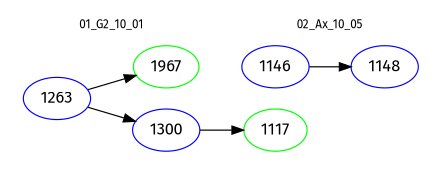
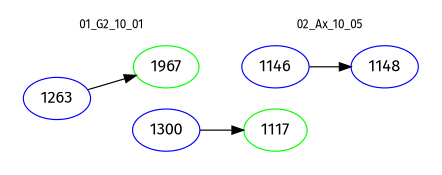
edge "1263" -> "1300": removed
